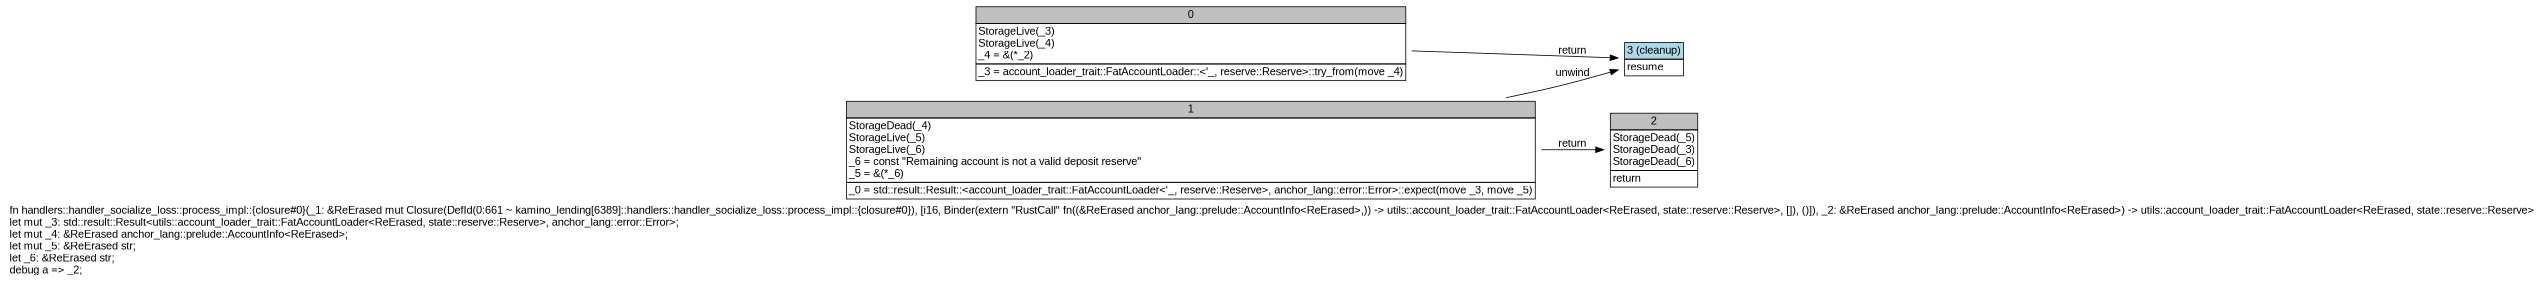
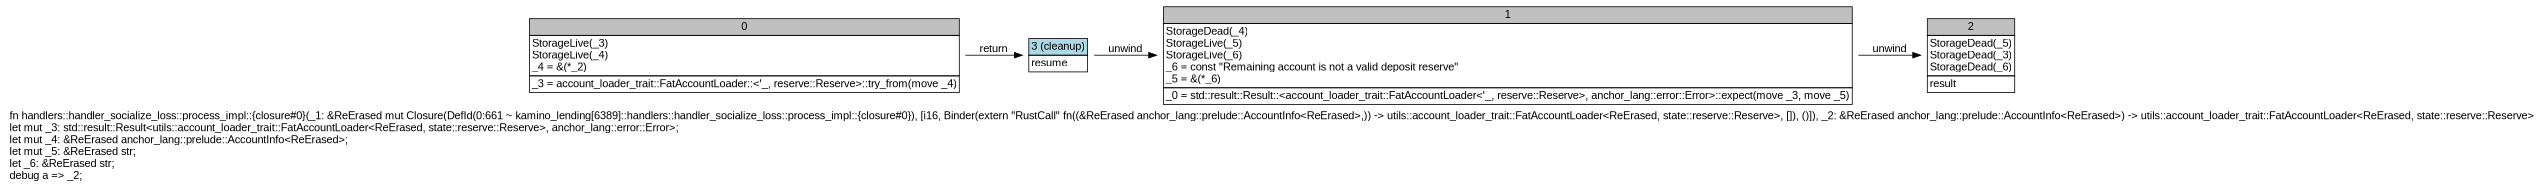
edge "1" -> "3 (cleanup)": reversed
edge "1" -> "2": label "return" -> "unwind"
node "2": text "return" -> "result"
